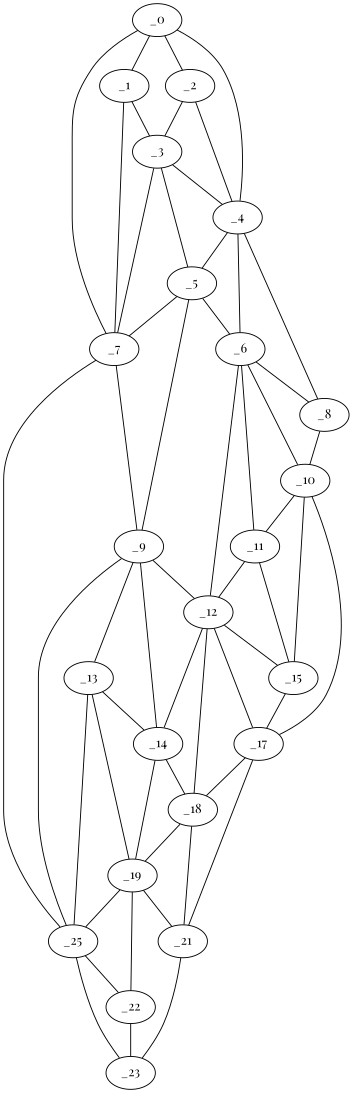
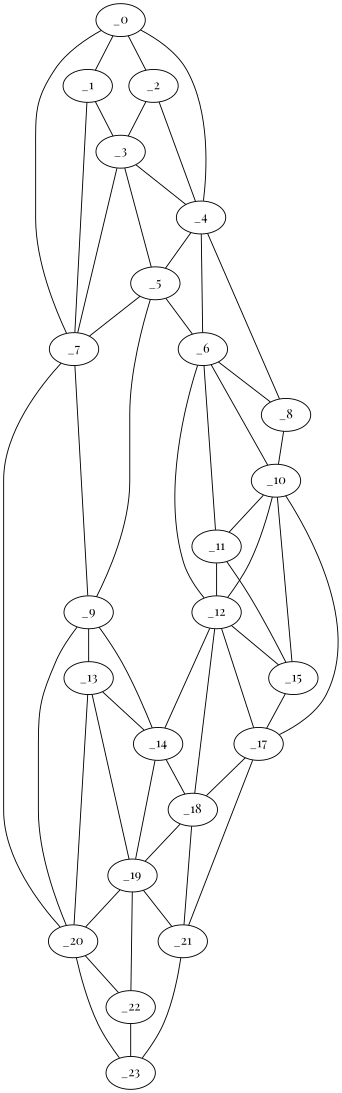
edge "_9" -- "_12": now "_10" -- "_12"
node "_25": label "_25" -> "_20"
